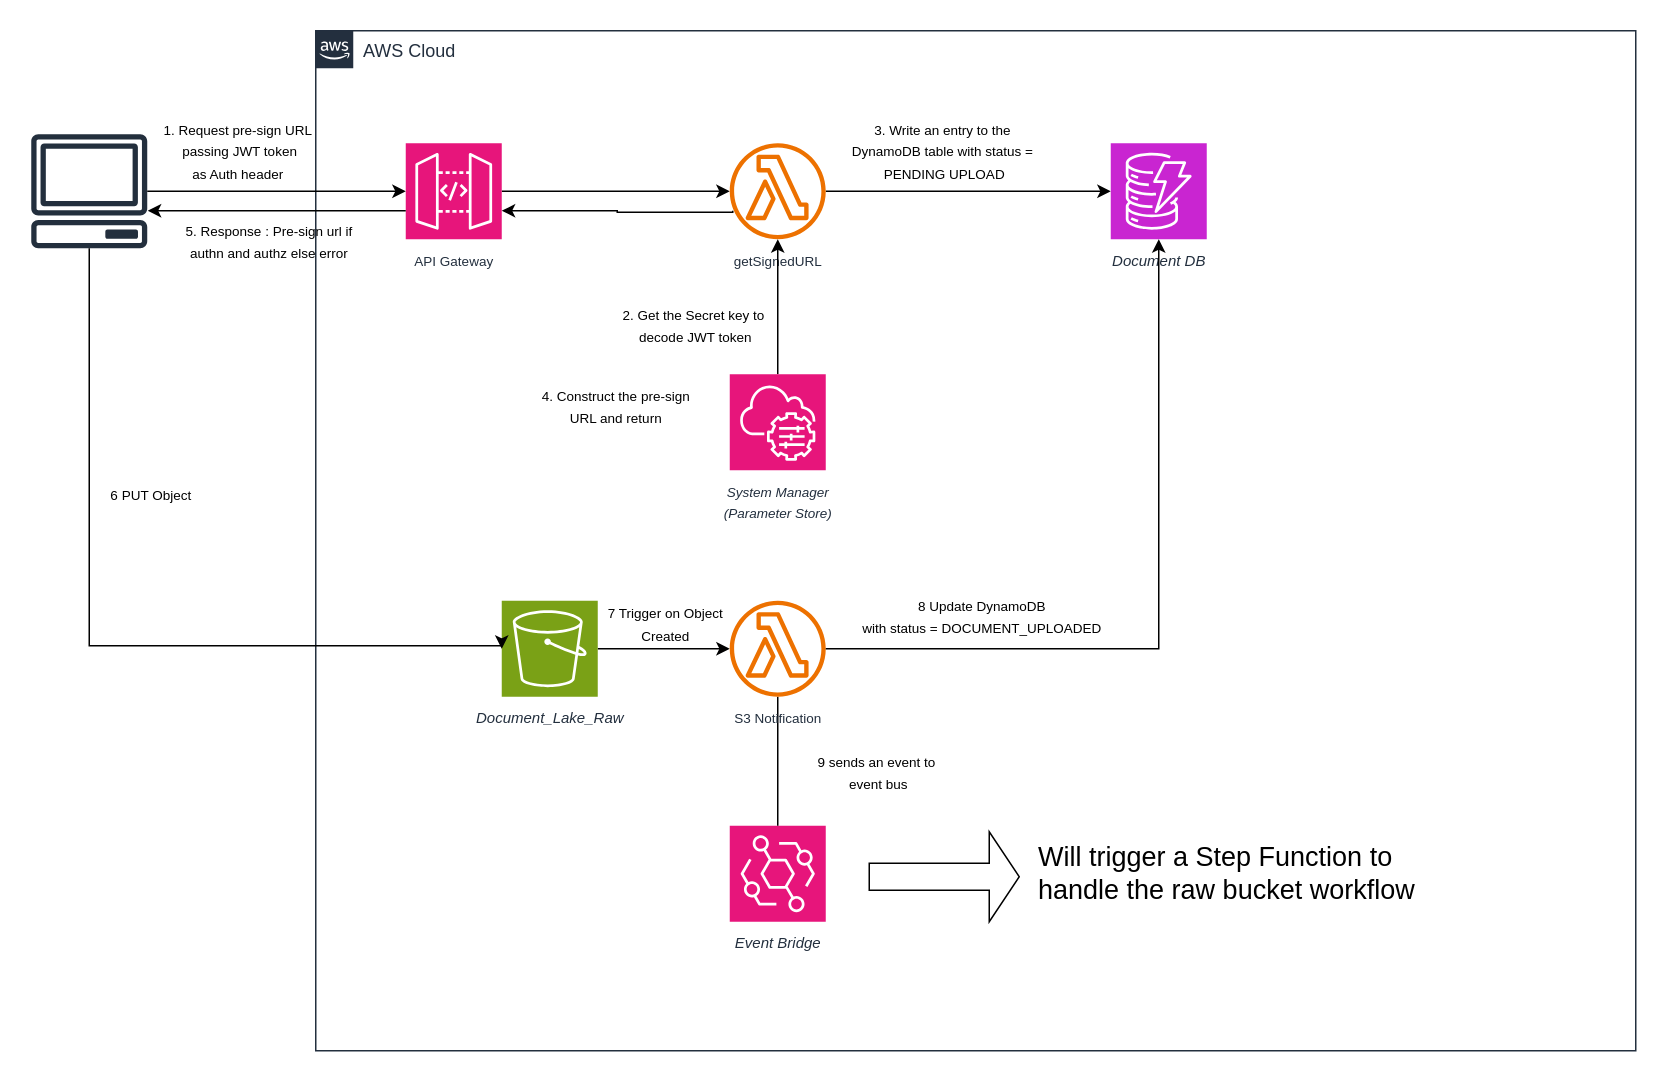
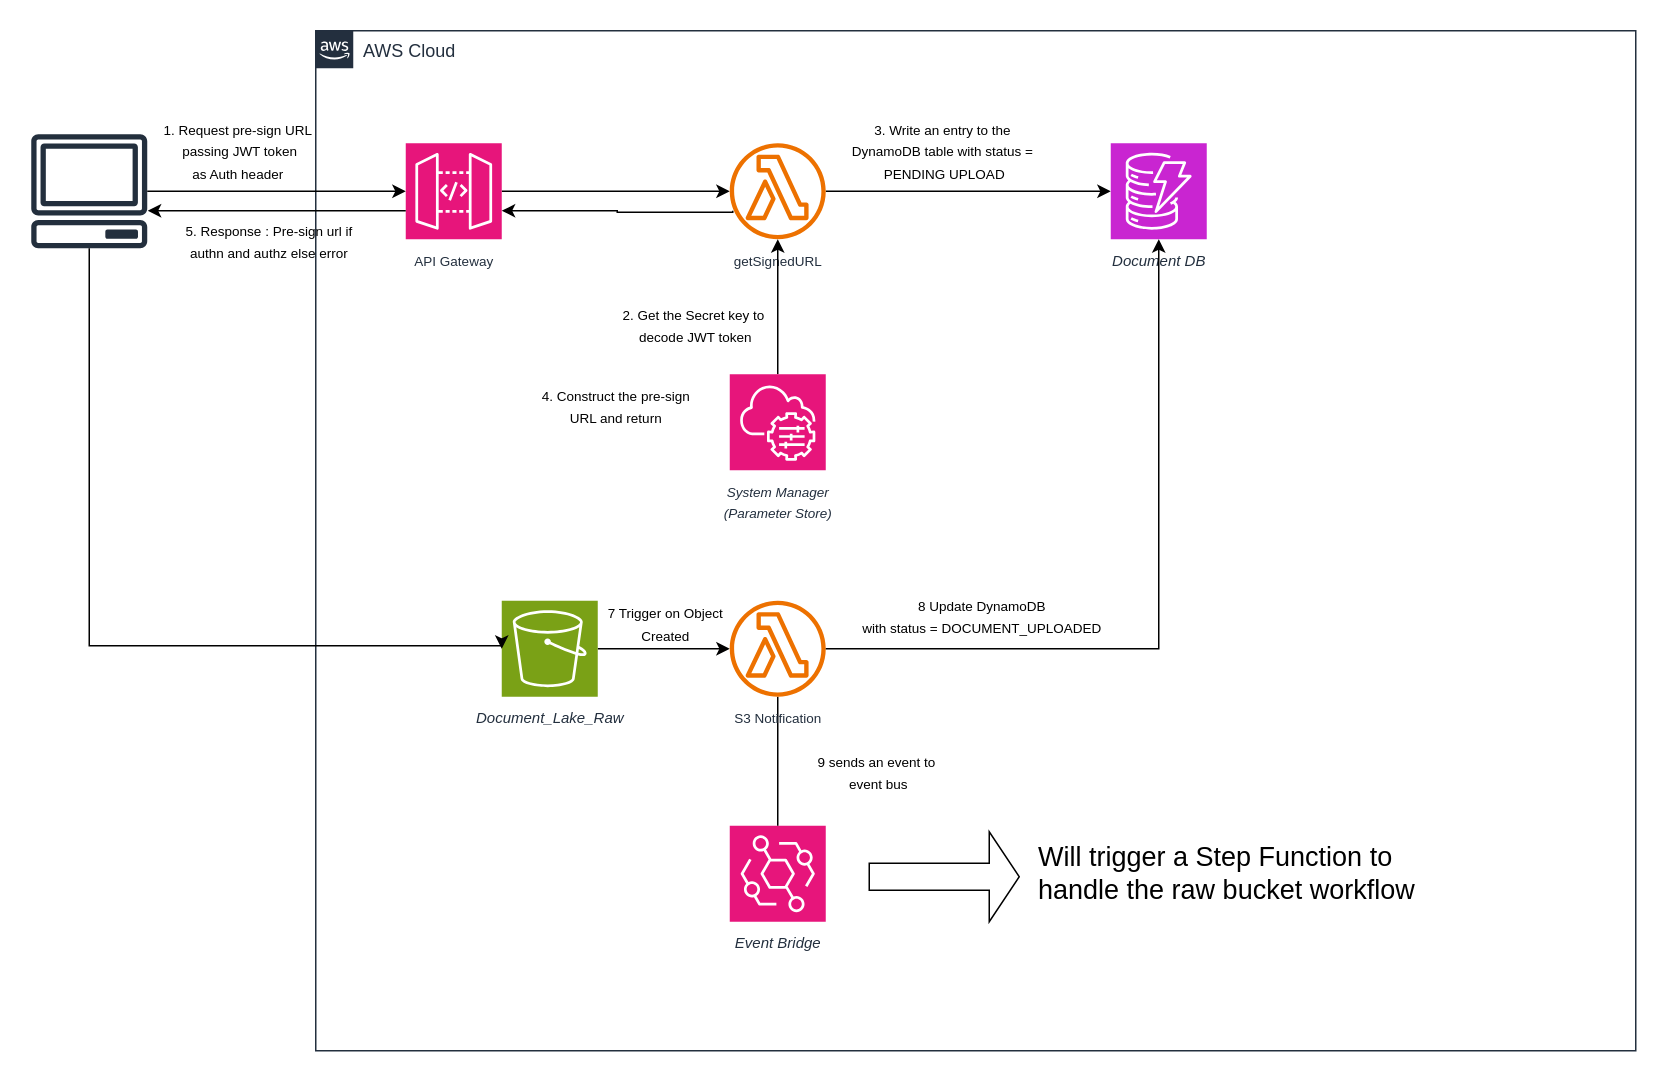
node "6 PUT Object": removed
